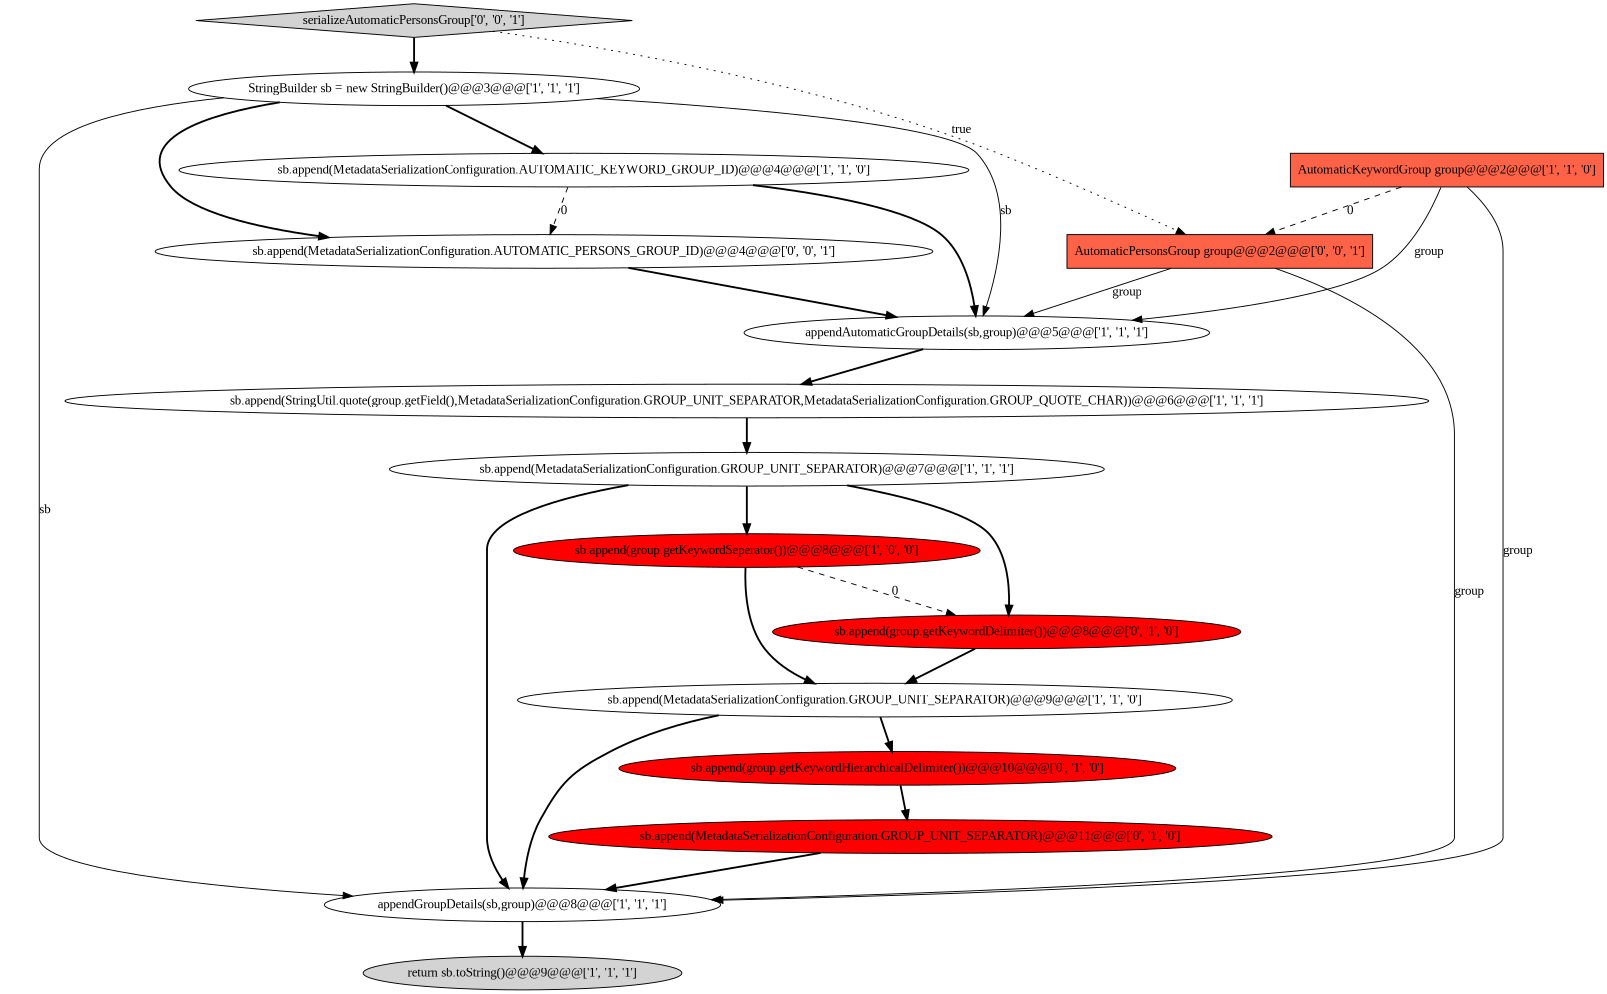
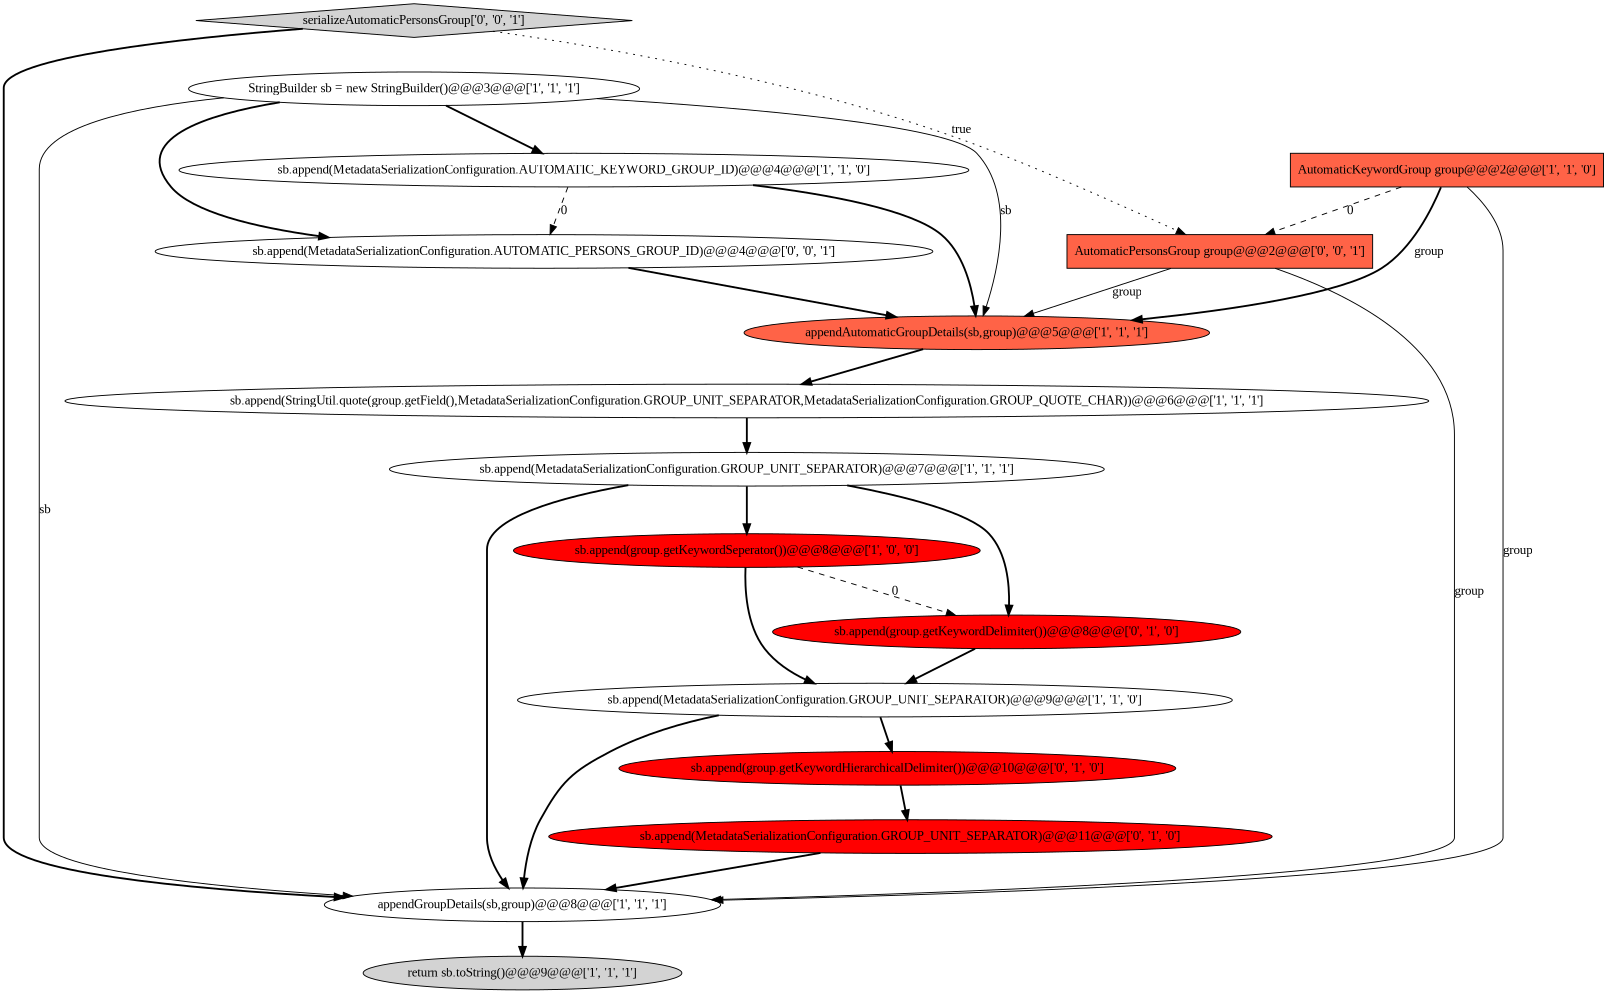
edge "serializeAutomaticPersonsGroup['0', '0', '1']" -> "StringBuilder sb = new StringBuilder()@@@3@@@['1', '1', '1']": now "serializeAutomaticPersonsGroup['0', '0', '1']" -> "appendGroupDetails(sb,group)@@@8@@@['1', '1', '1']"
edge "AutomaticKeywordGroup group@@@2@@@['1', '1', '0']" -> "appendAutomaticGroupDetails(sb,group)@@@5@@@['1', '1', '1']": style solid -> bold
node "appendAutomaticGroupDetails(sb,group)@@@5@@@['1', '1', '1']": fillcolor white -> tomato
